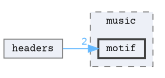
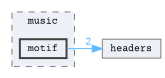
edge "headers" -> "motif": reversed
